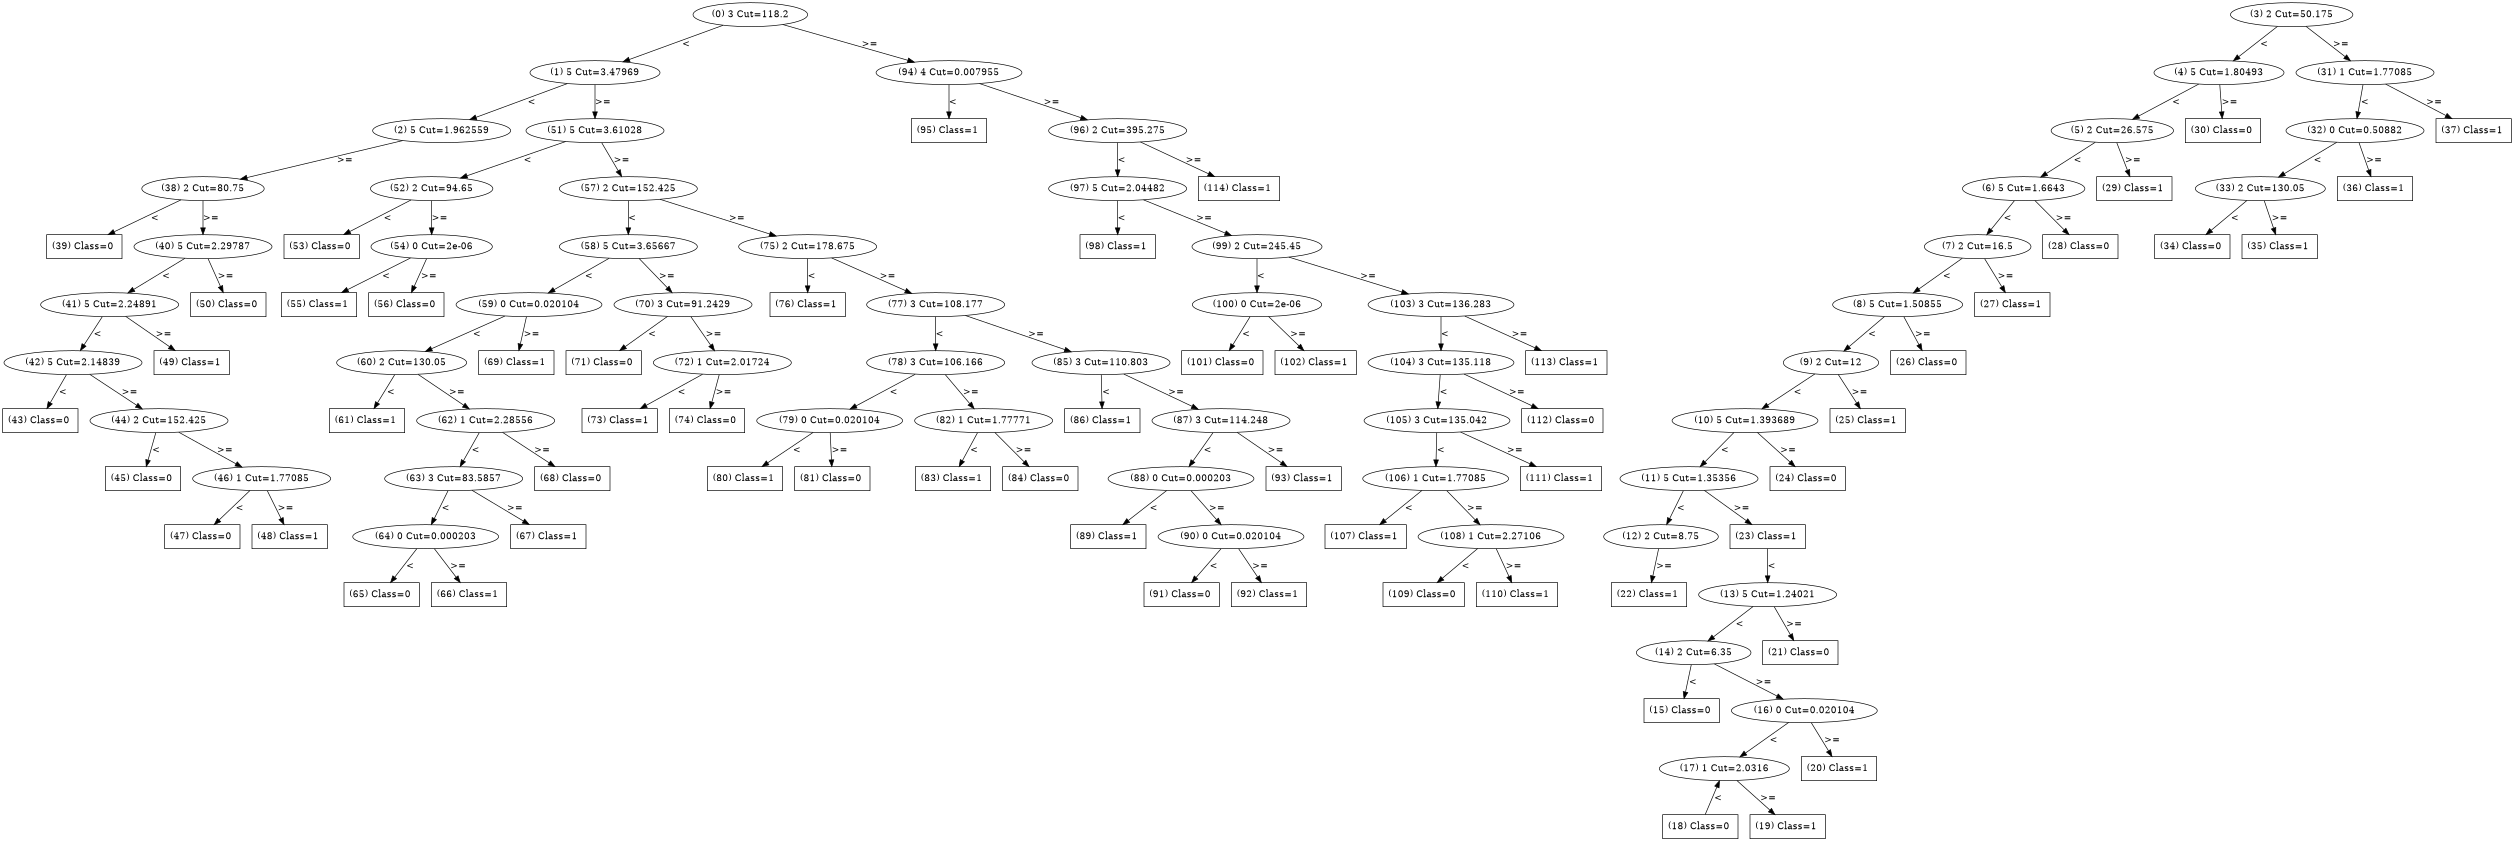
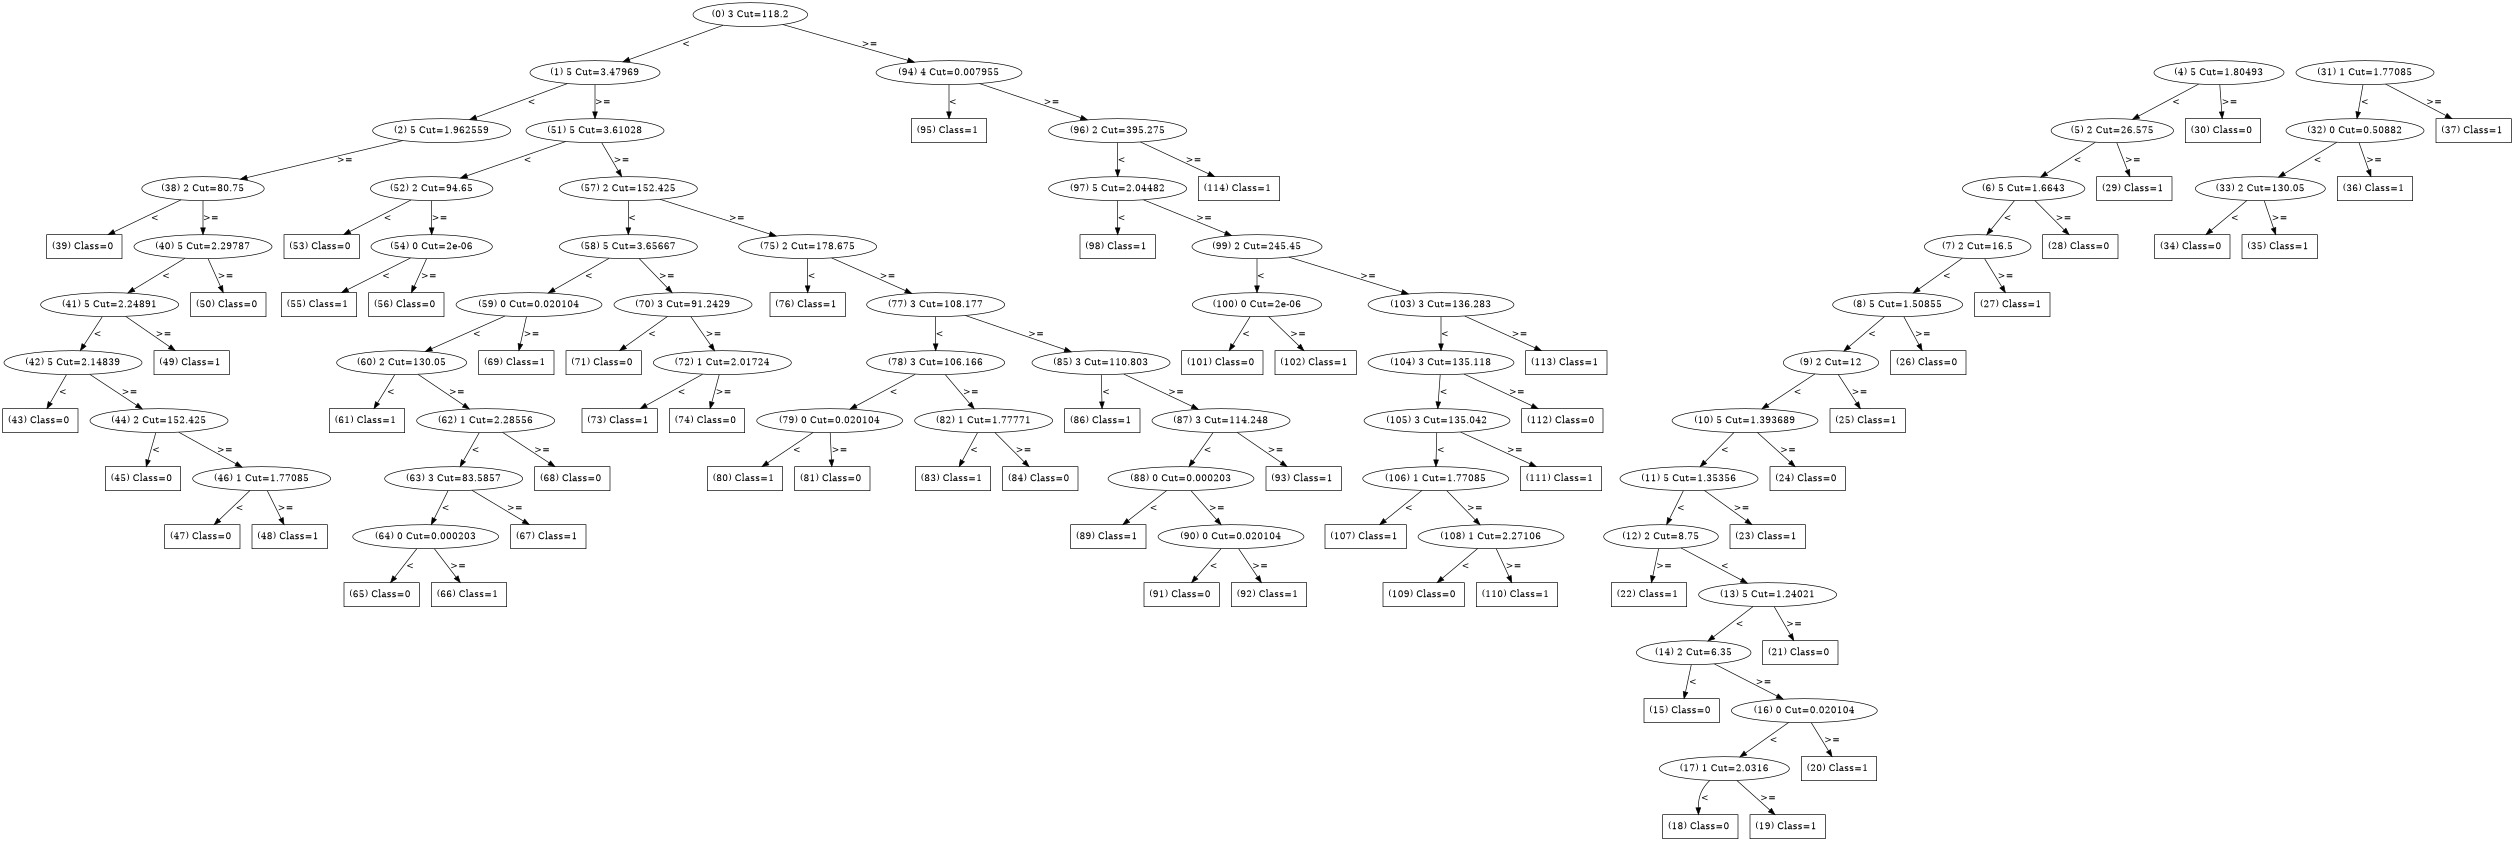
node "(3) 2 Cut=50.175": removed
edge "(23) Class=1" -> "(13) 5 Cut=1.24021": now "(12) 2 Cut=8.75" -> "(13) 5 Cut=1.24021"
edge "(18) Class=0" -> "(17) 1 Cut=2.0316": reversed
